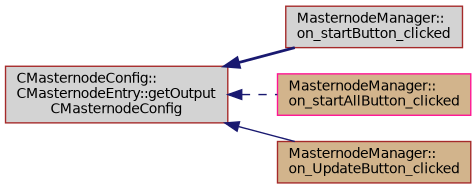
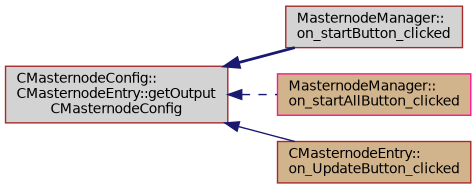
node "MasternodeManager:: on_UpdateButton_clicked": label "MasternodeManager:: on_UpdateButton_clicked" -> "CMasternodeEntry:: on_UpdateButton_clicked"
